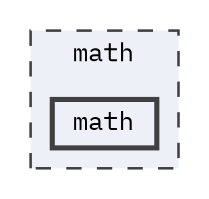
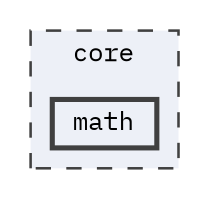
cluster "math": label "math" -> "core"
